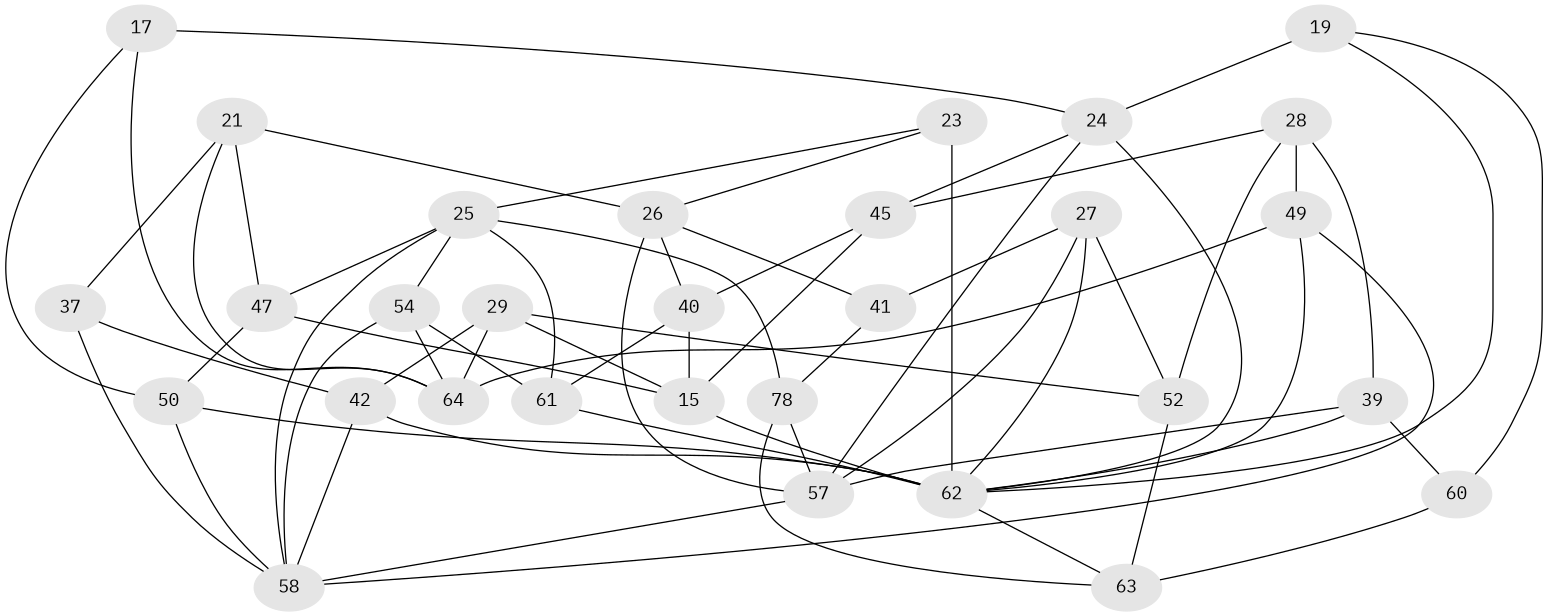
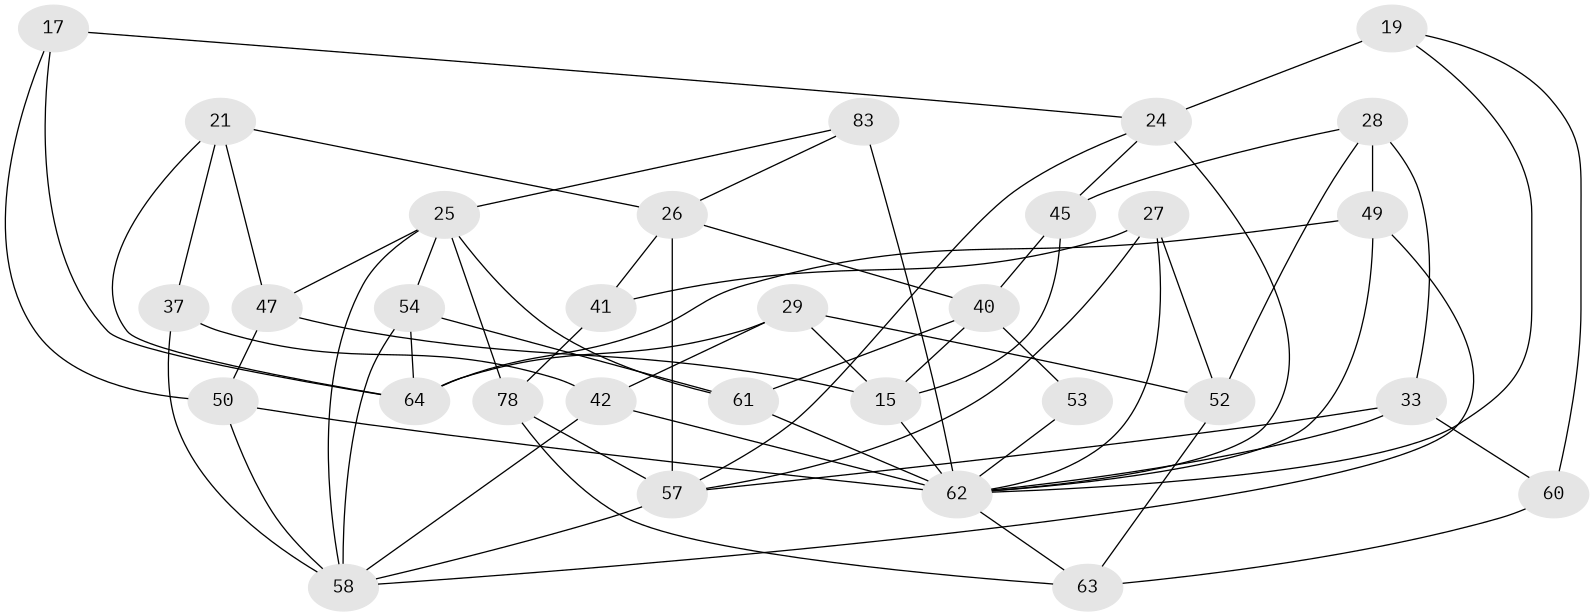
node "23": label "23" -> "83"
node "53": added
node "39": label "39" -> "33"
